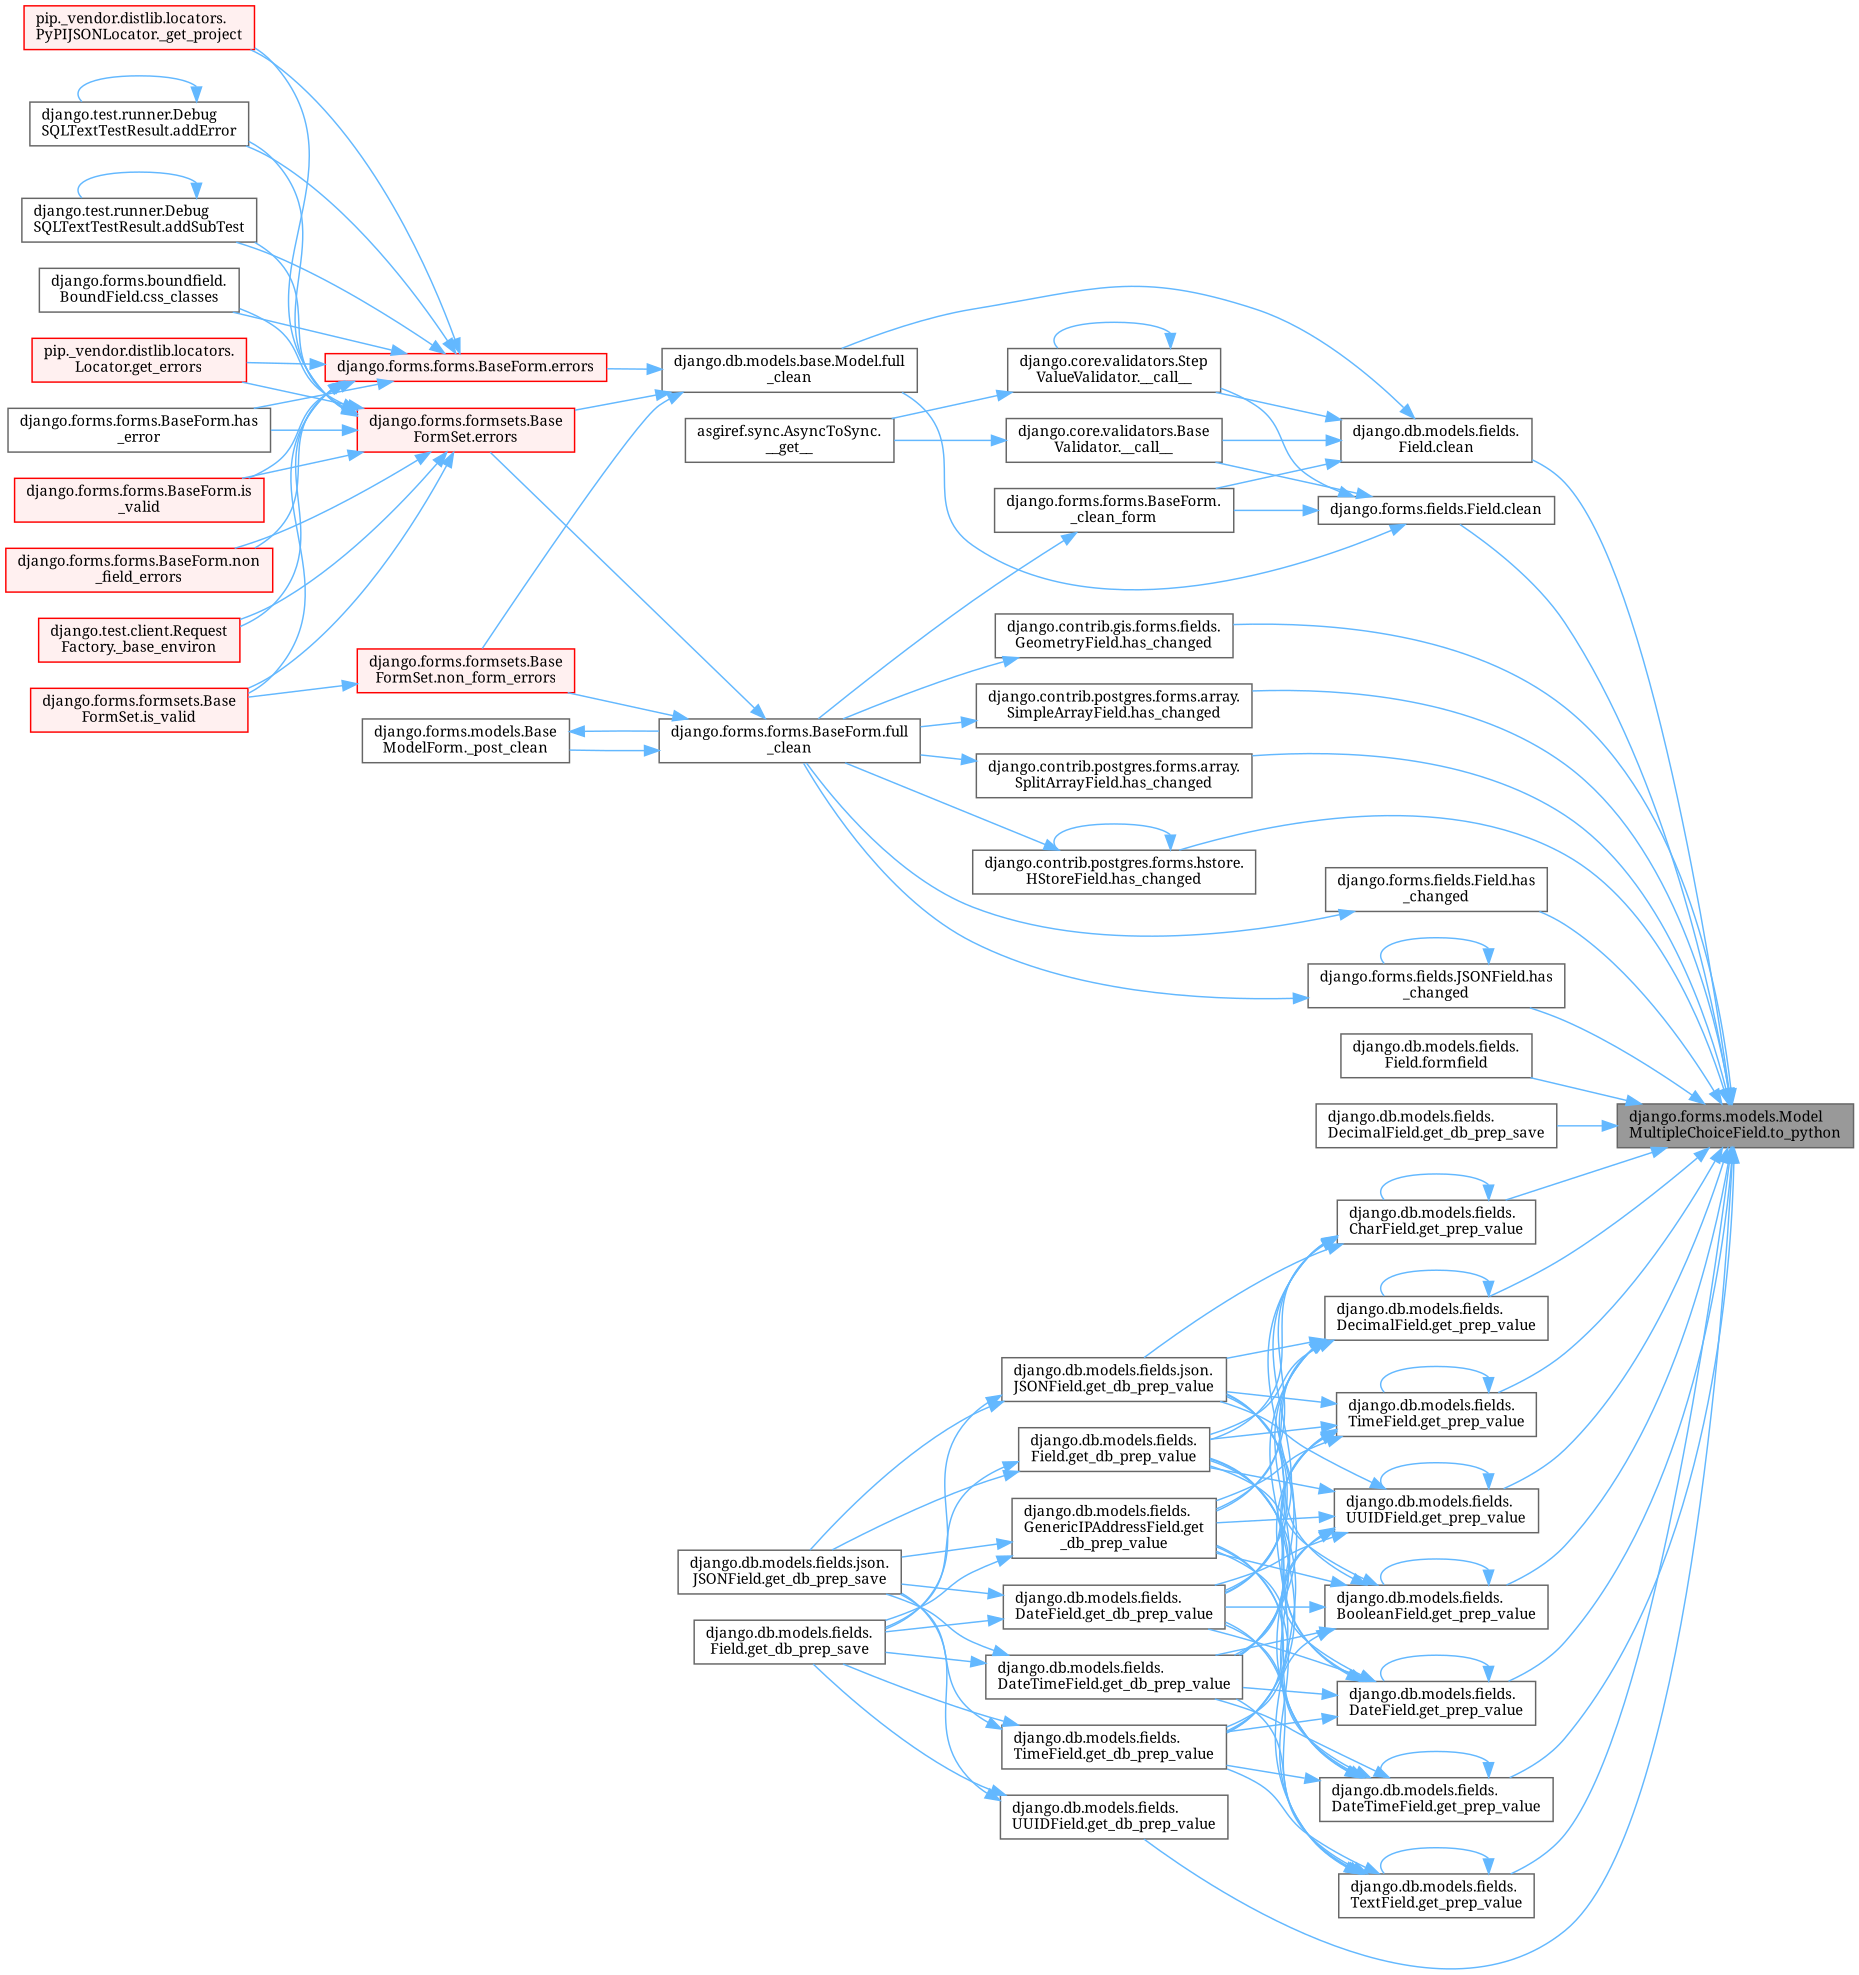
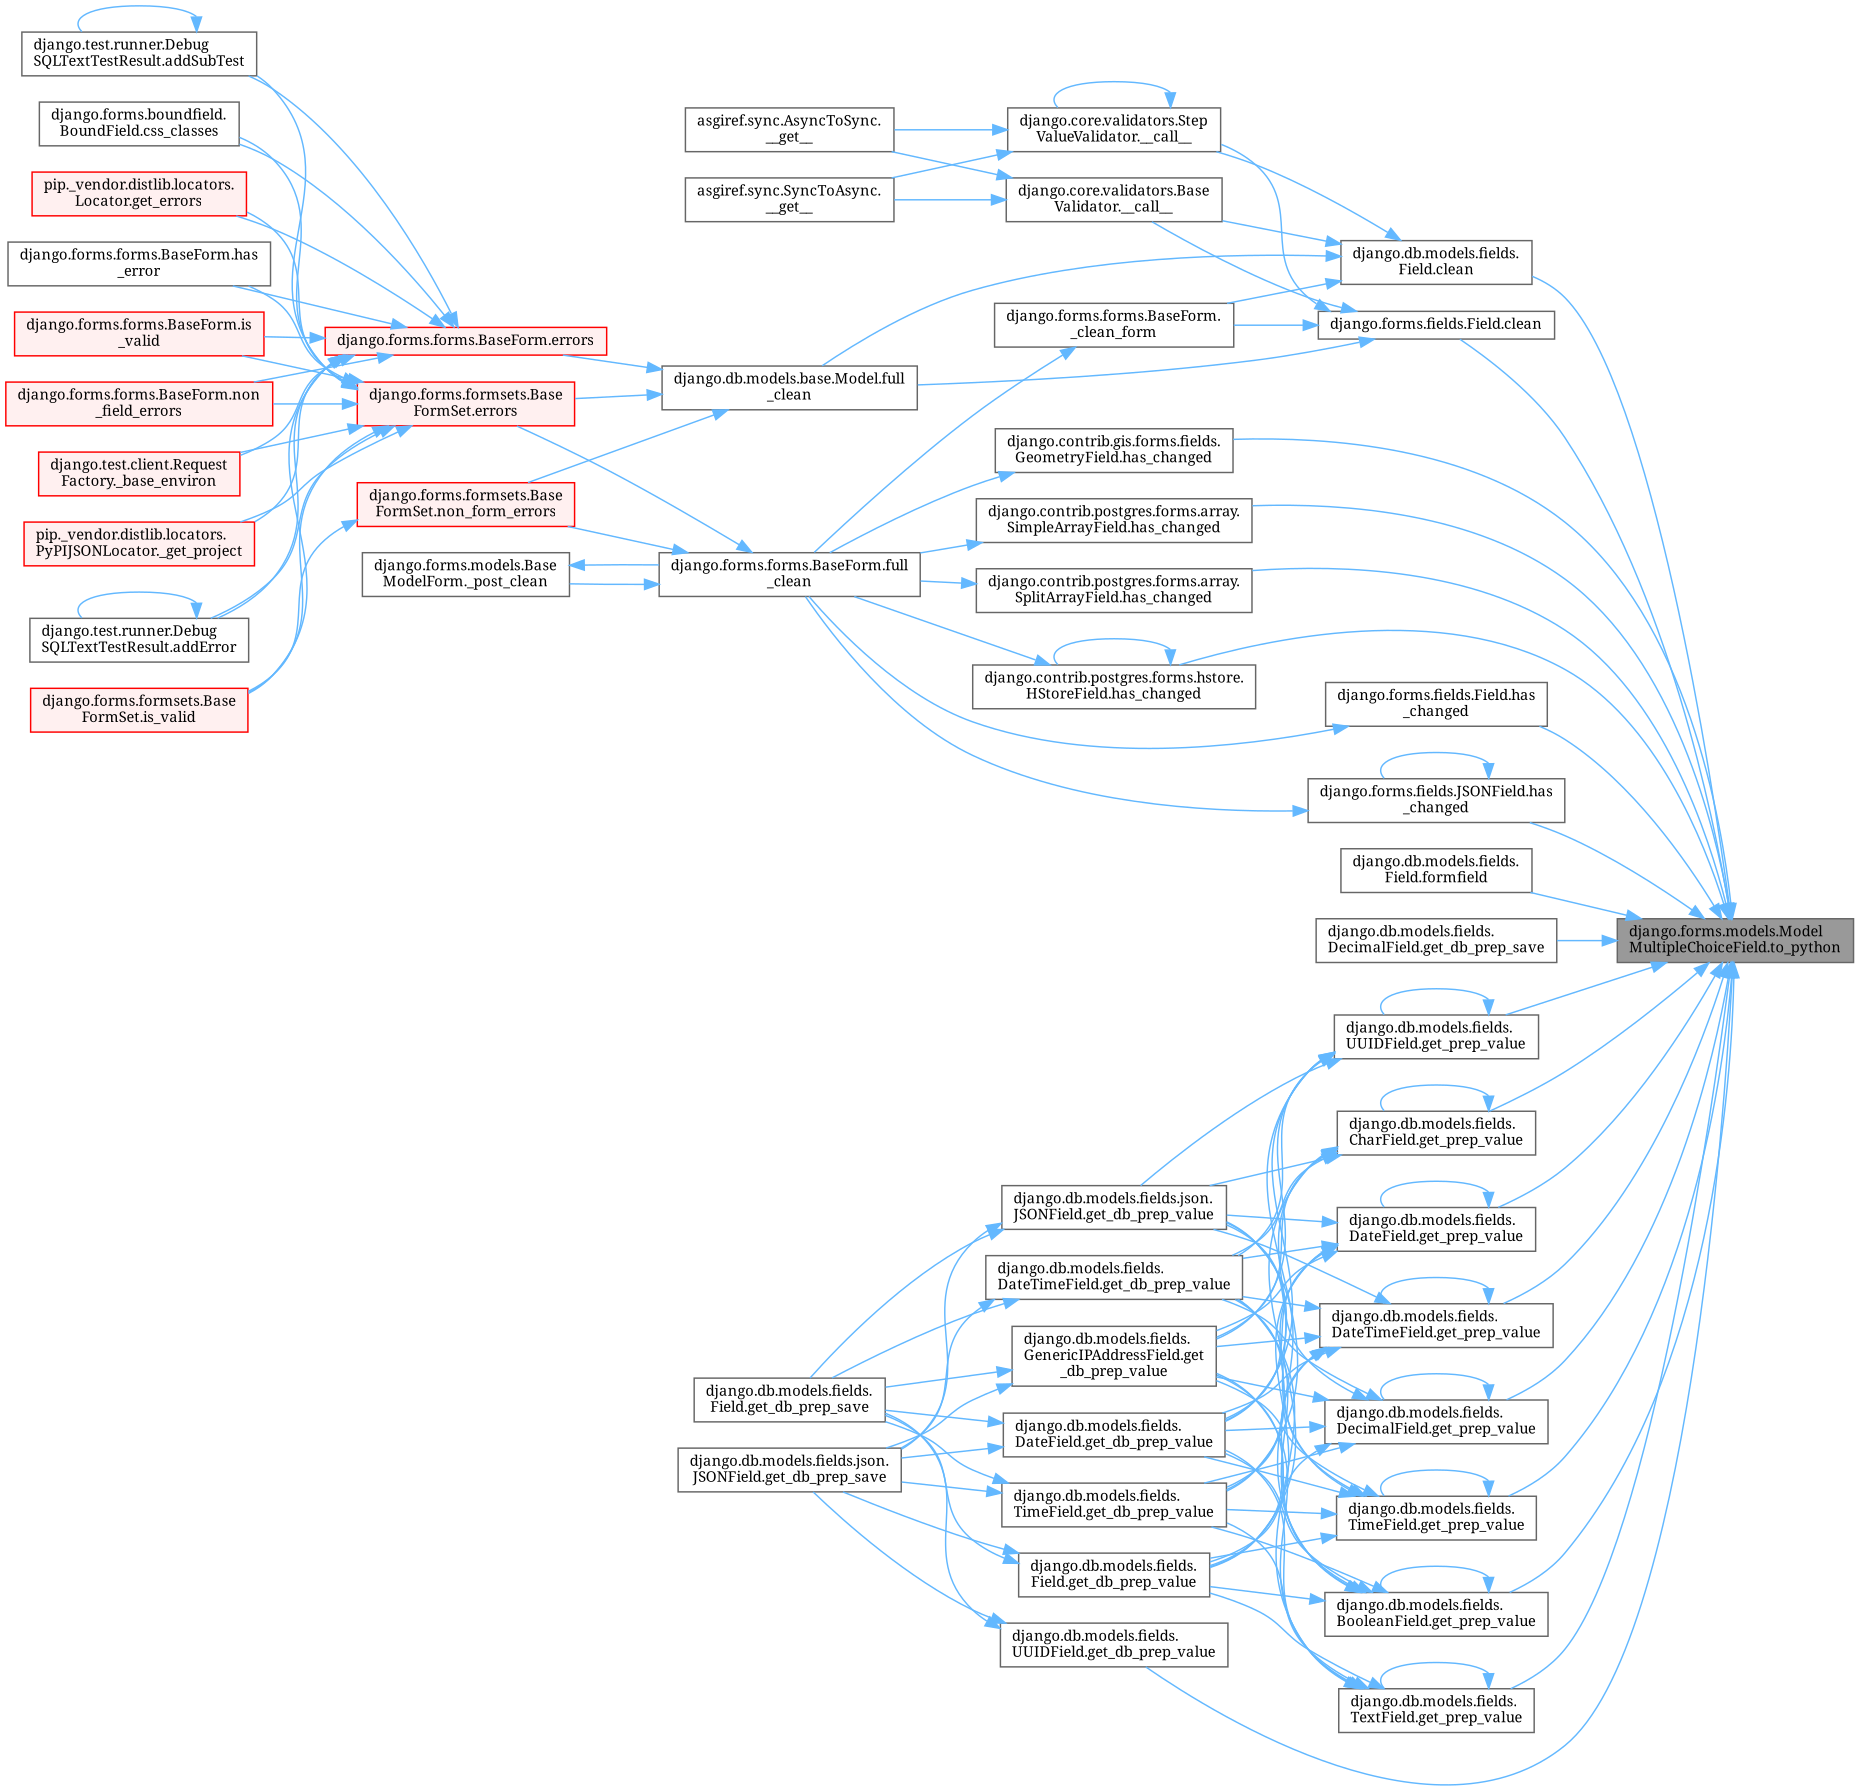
node "asgiref.sync.SyncToAsync. __get__": added
edge "django.db.models.fields. Field.get_db_prep_value" -> "django.db.models.fields. UUIDField.get_prep_value": removed
